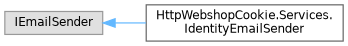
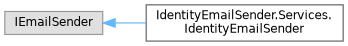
node "HttpWebshopCookie.Services. IdentityEmailSender": label "HttpWebshopCookie.Services. IdentityEmailSender" -> "IdentityEmailSender.Services. IdentityEmailSender"
